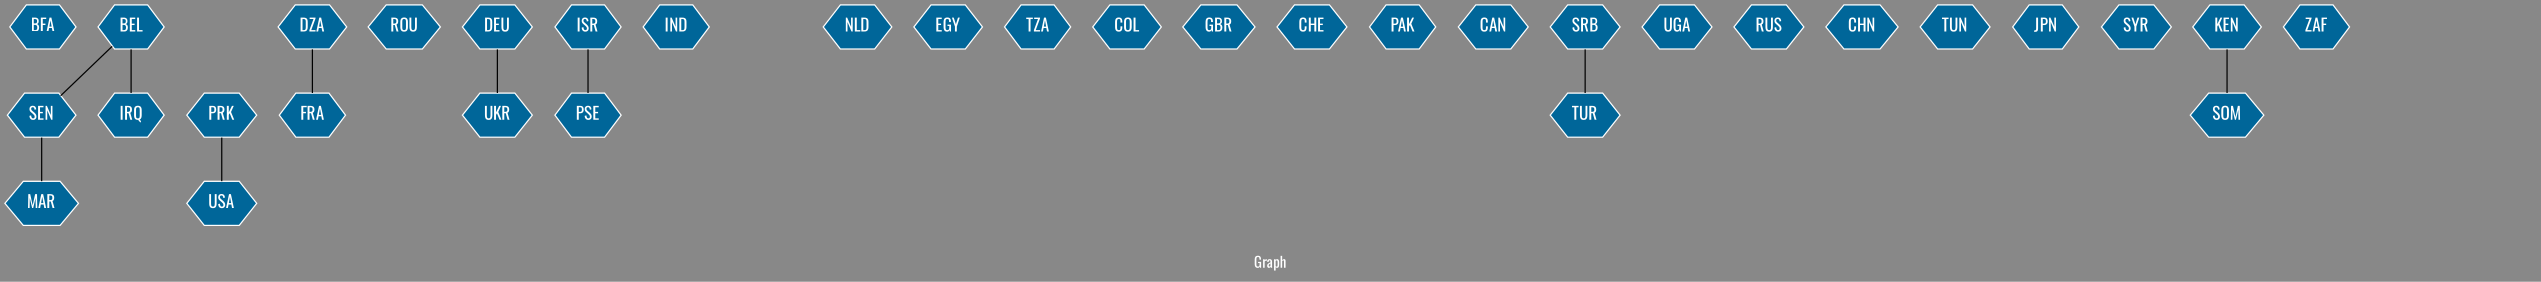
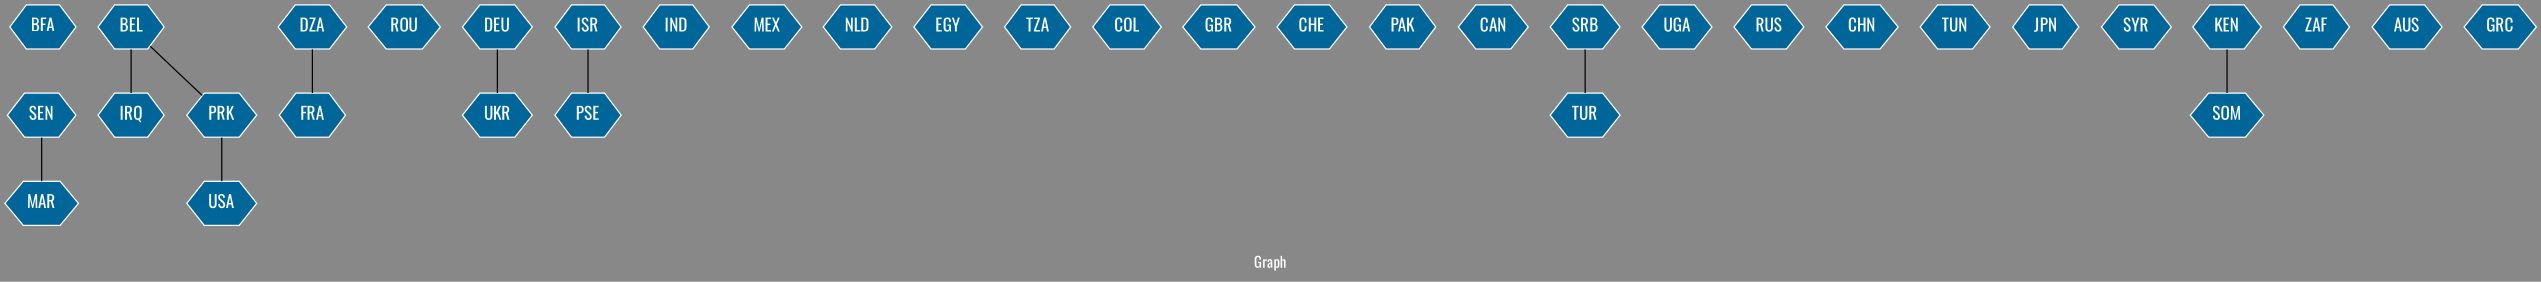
node "MEX": added
node "AUS": added
node "GRC": added
edge "BEL" -- "SEN": now "BEL" -- "PRK"
